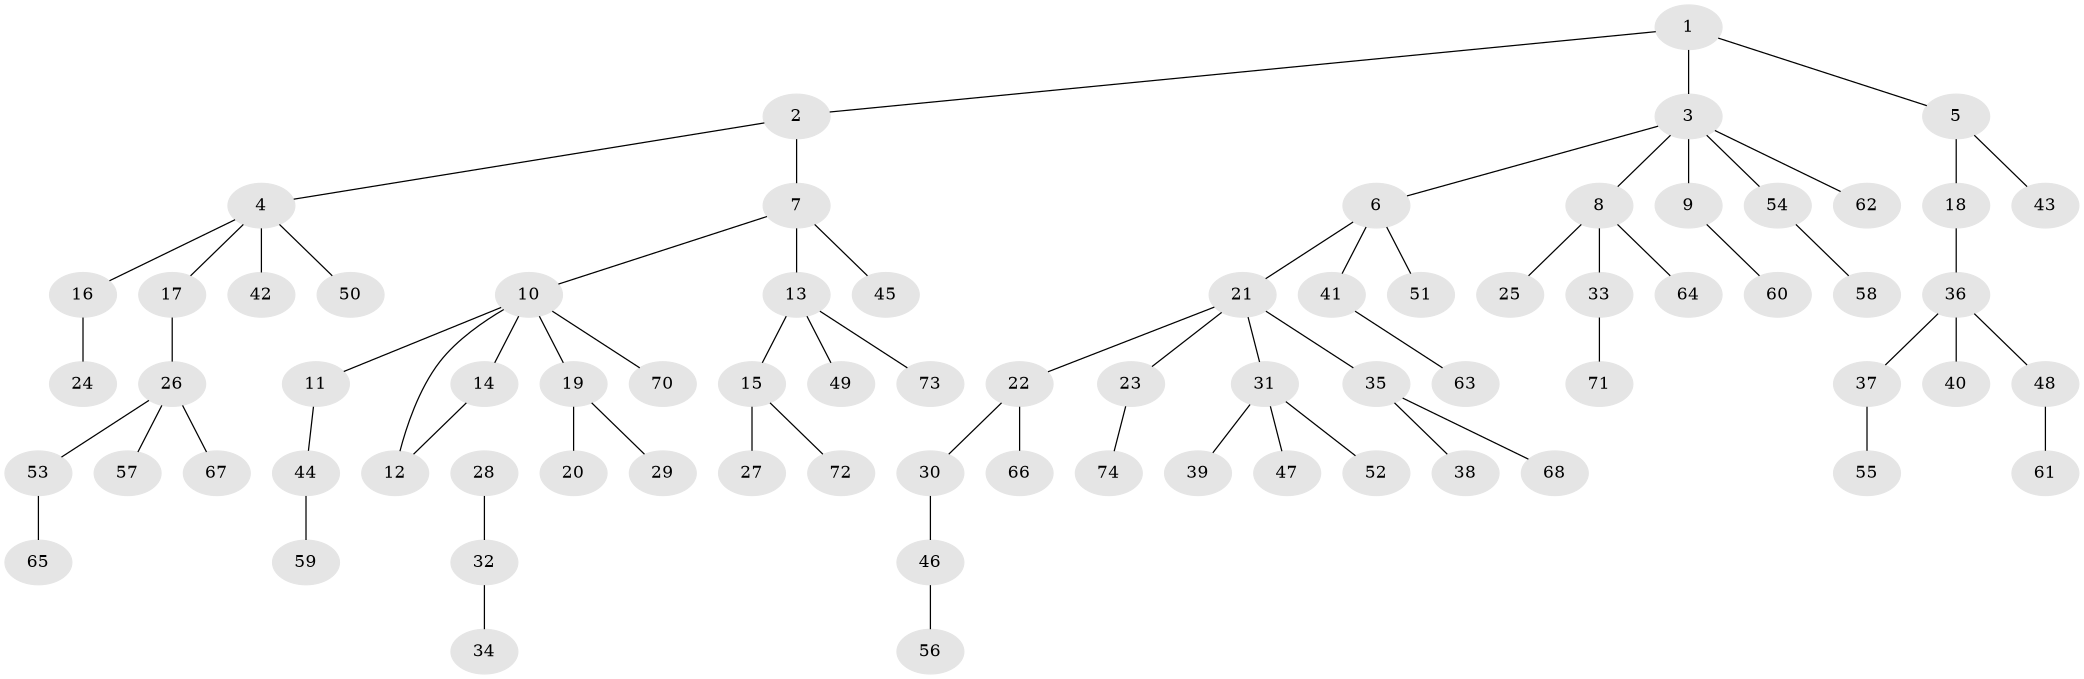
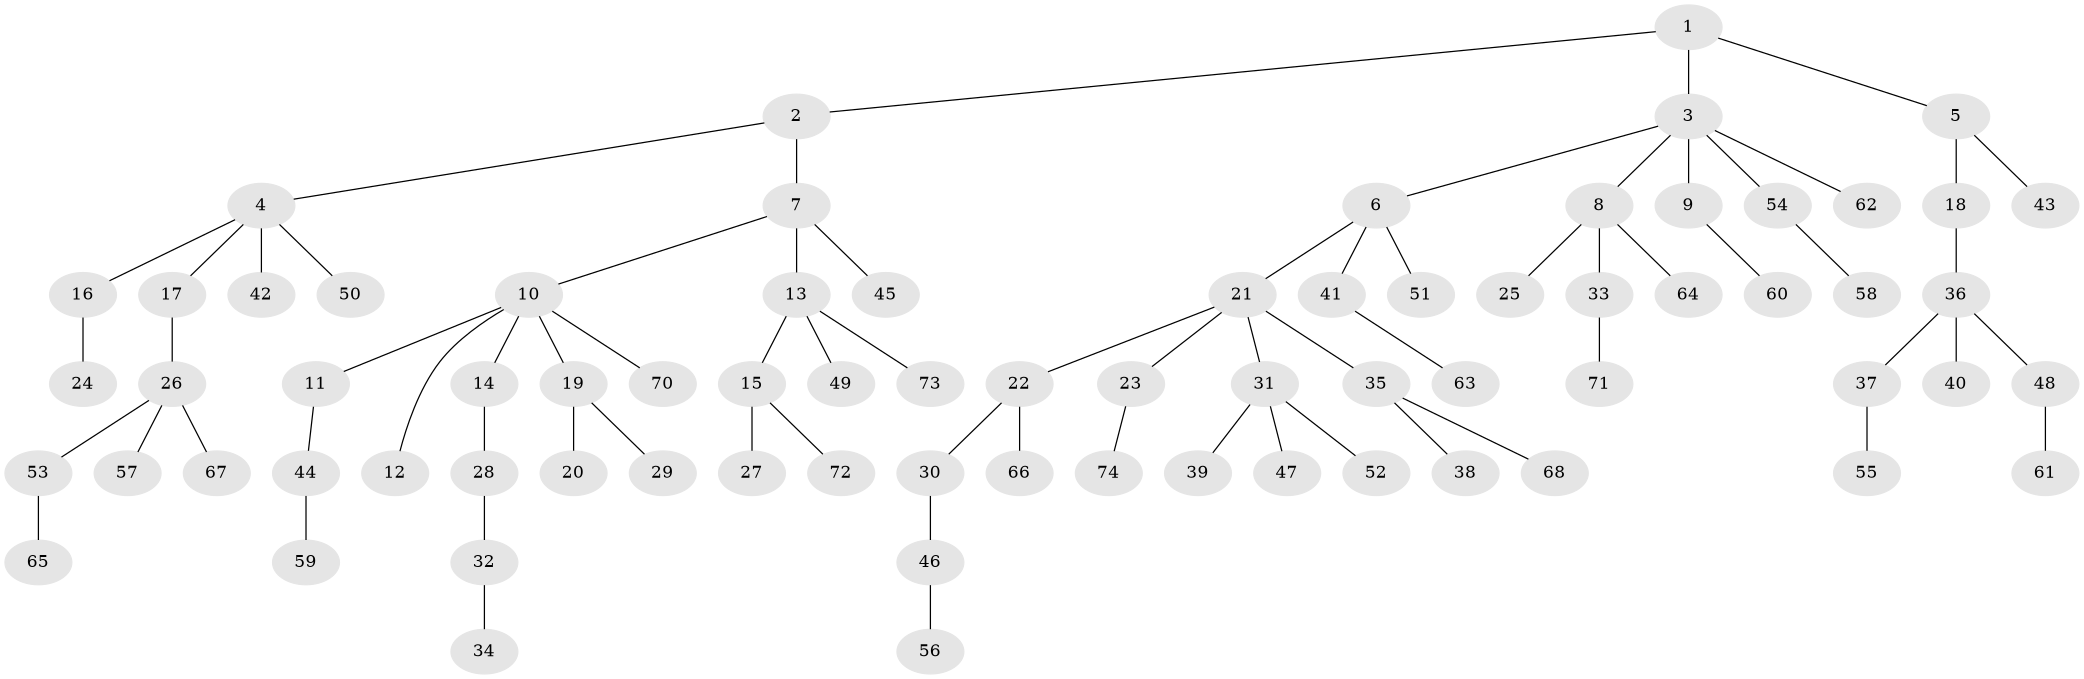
edge "14" -- "12": now "14" -- "28"
